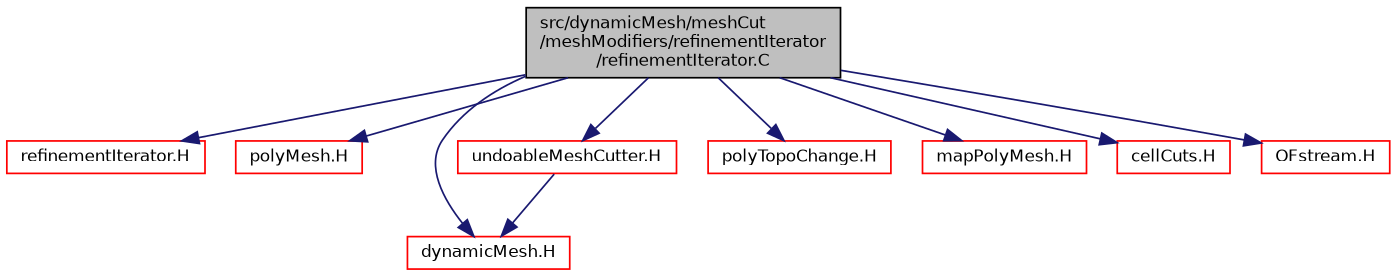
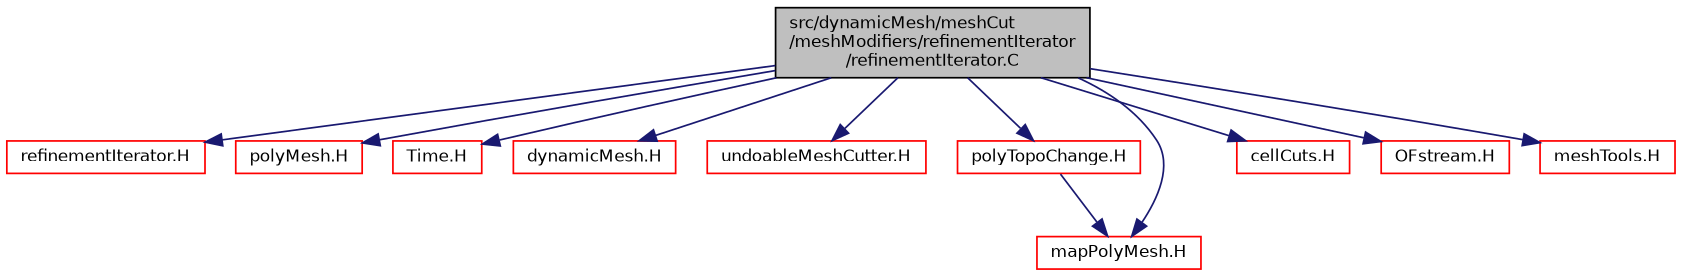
node "Time.H": added
node "meshTools.H": added
edge "polyTopoChange.H" -> "mapPolyMesh.H": added
edge "undoableMeshCutter.H" -> "dynamicMesh.H": removed
